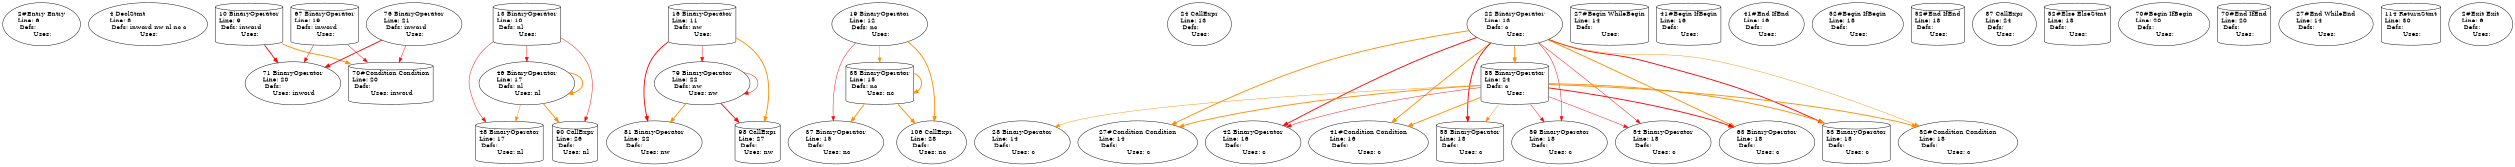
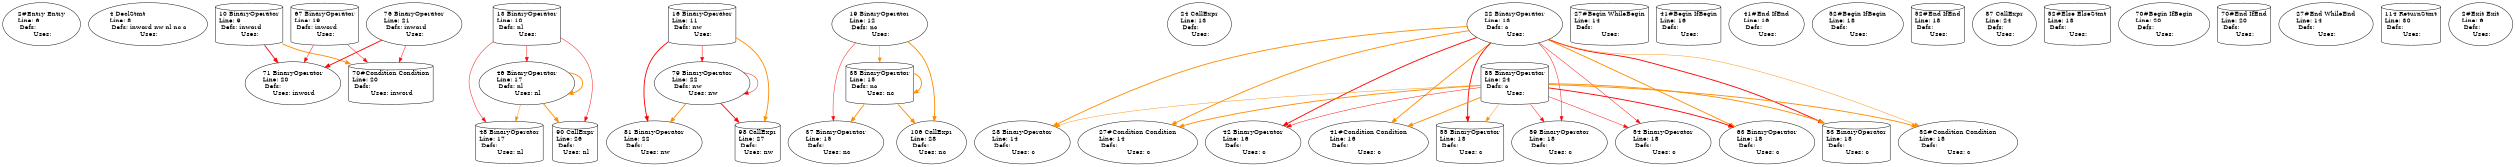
edge "22 BinaryOperator Line: 13 Defs: c Uses:" -> "85 BinaryOperator Line: 24 Defs: c Uses:": now "22 BinaryOperator Line: 13 Defs: c Uses:" -> "28 BinaryOperator Line: 14 Defs: Uses: c"
